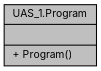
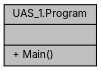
node "UAS_1.Program": text "+ Program()" -> "+ Main()"
